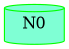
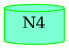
node "N0": label "N0" -> "N4"
